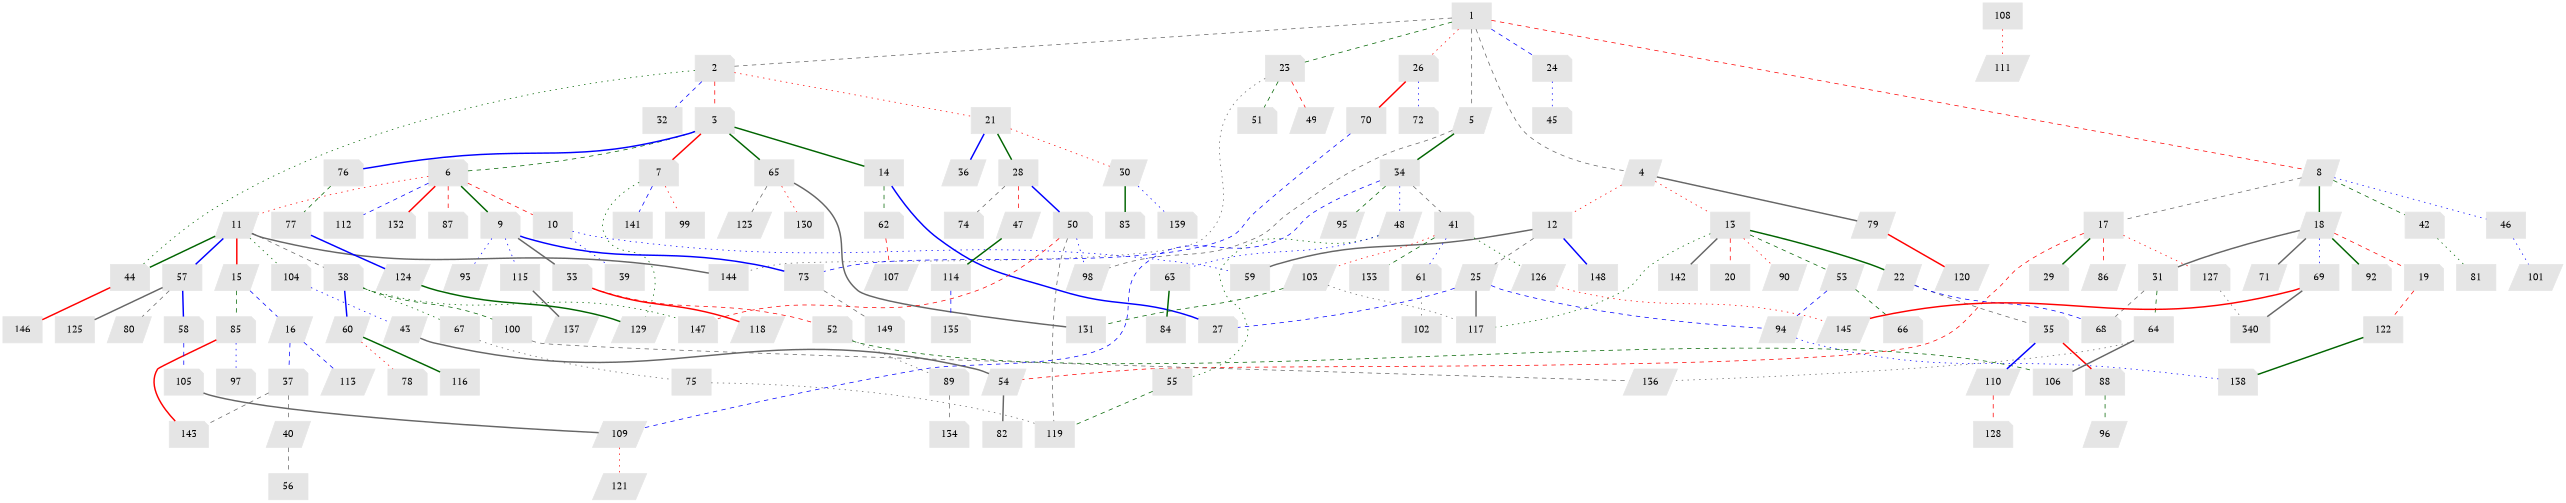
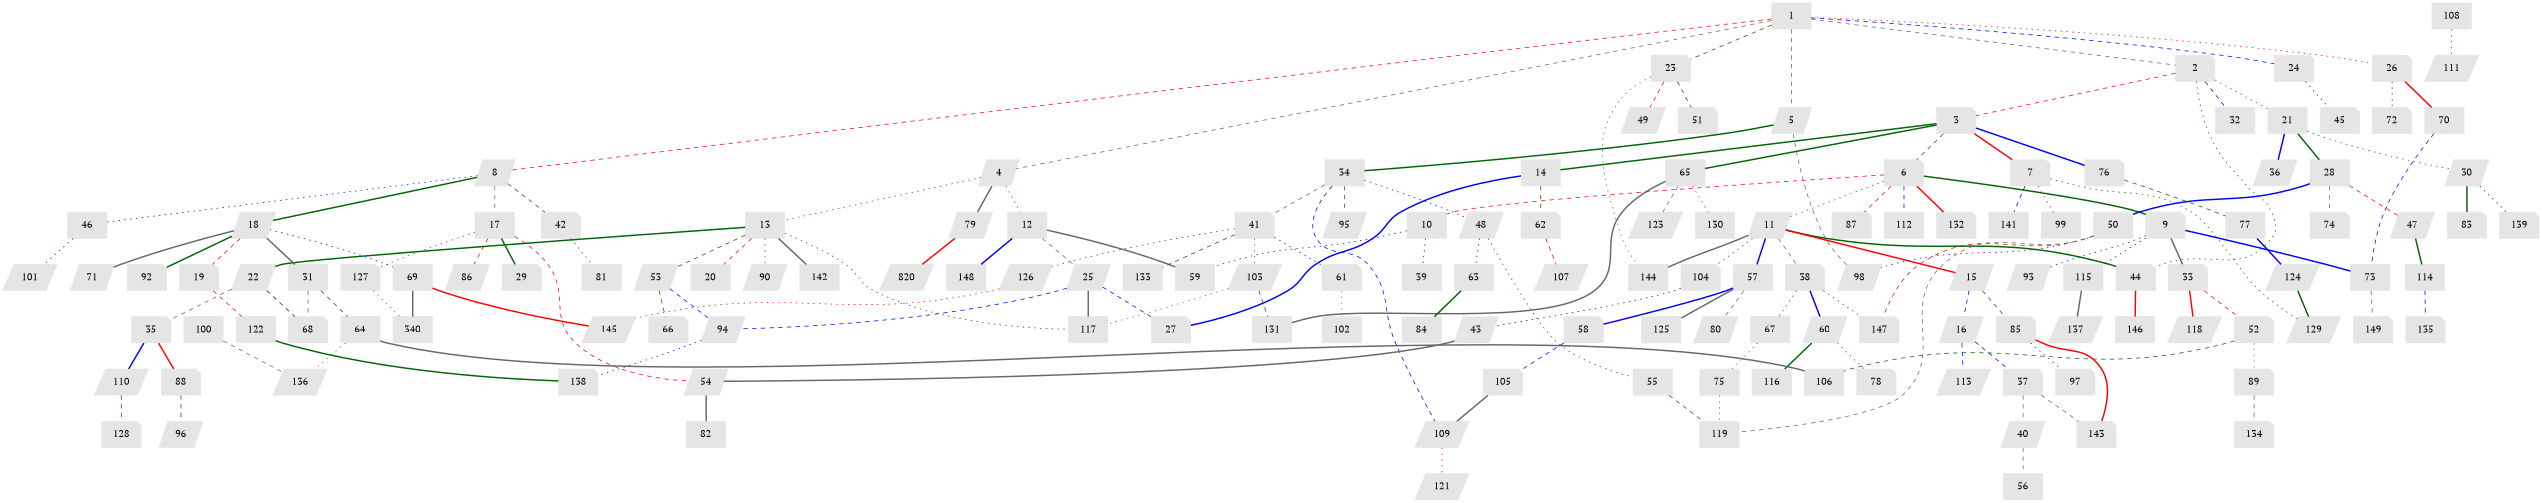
node "120": label "120" -> "820"
edge "38" -- "100": removed
